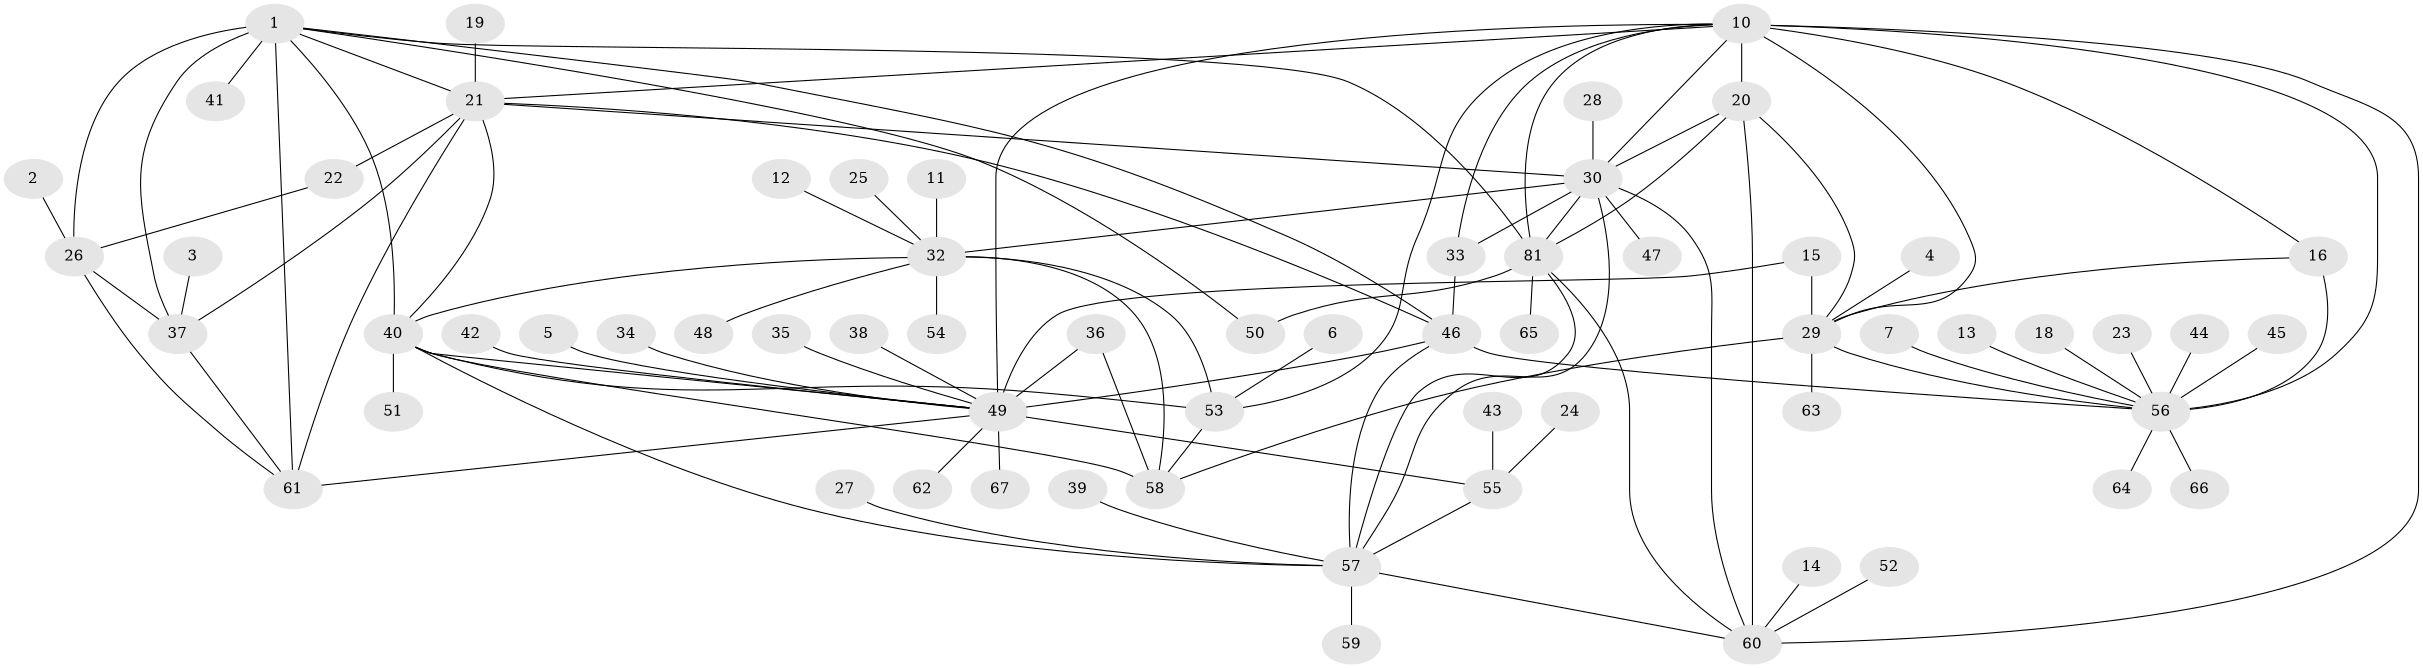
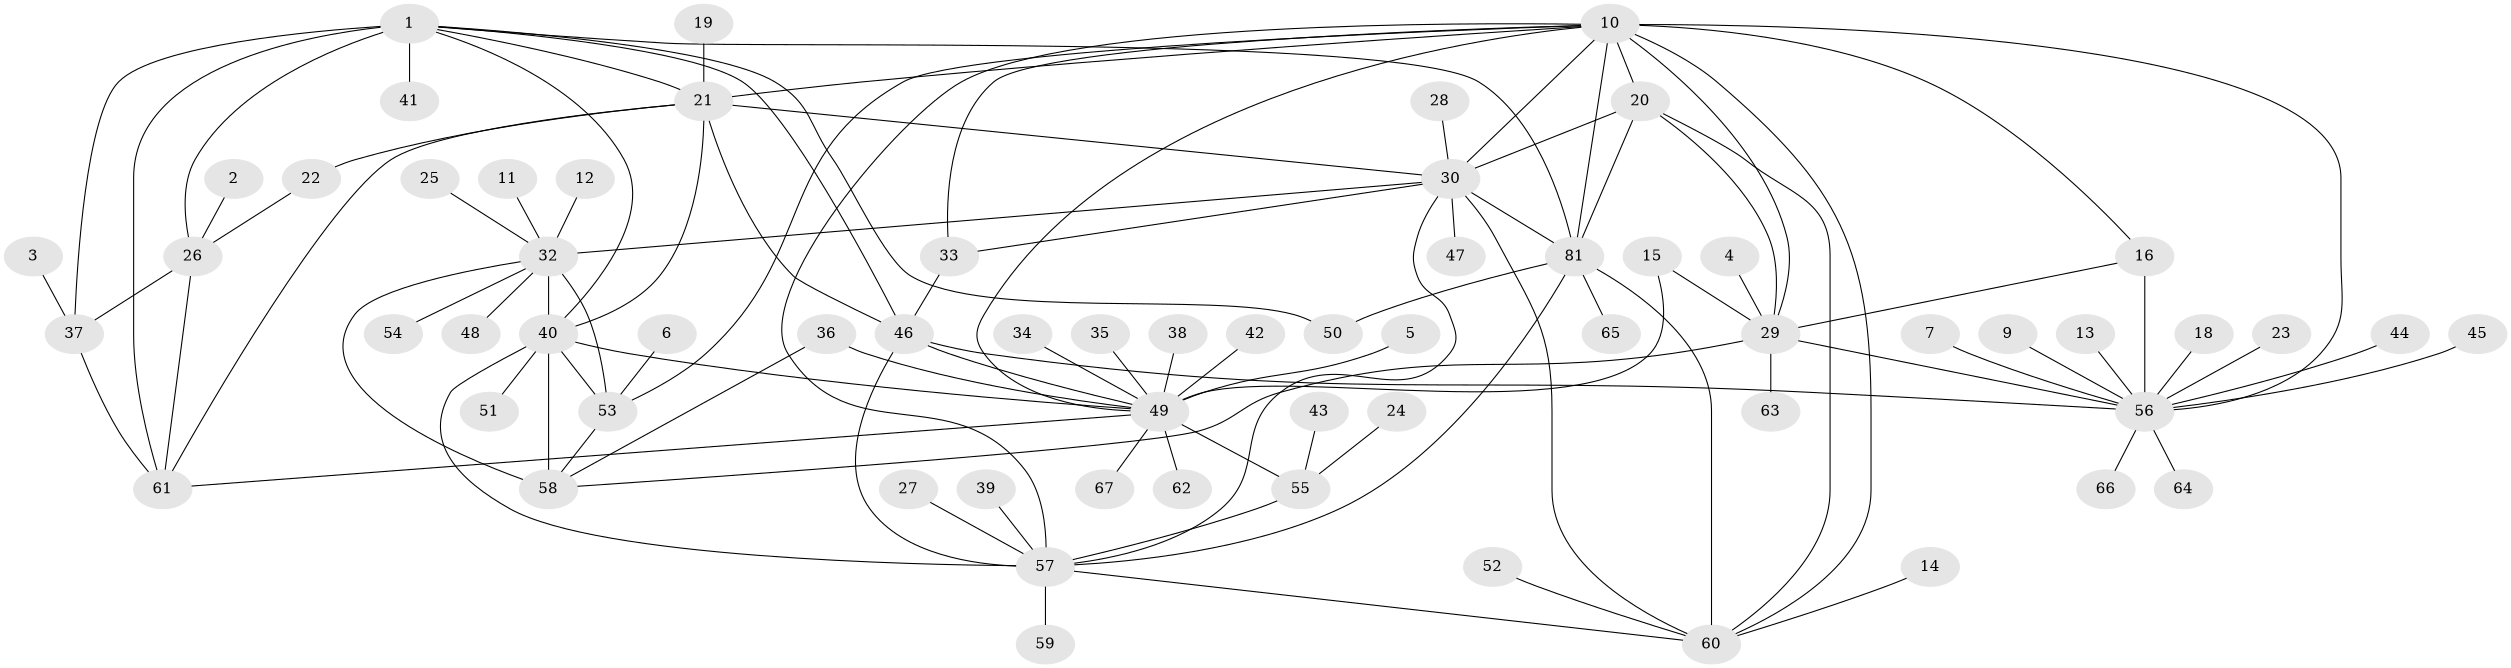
edge "10" -- "57": added
edge "21" -- "37": removed
node "9": added
